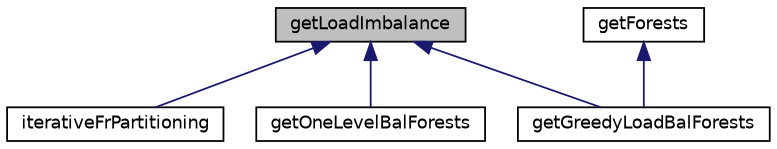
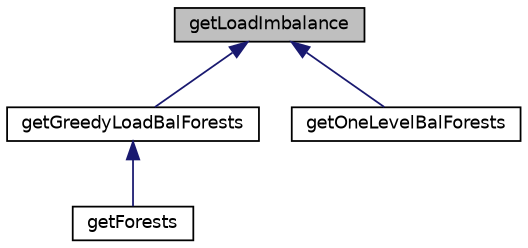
edge "getGreedyLoadBalForests" -> "getForests": reversed
node "iterativeFrPartitioning": removed
